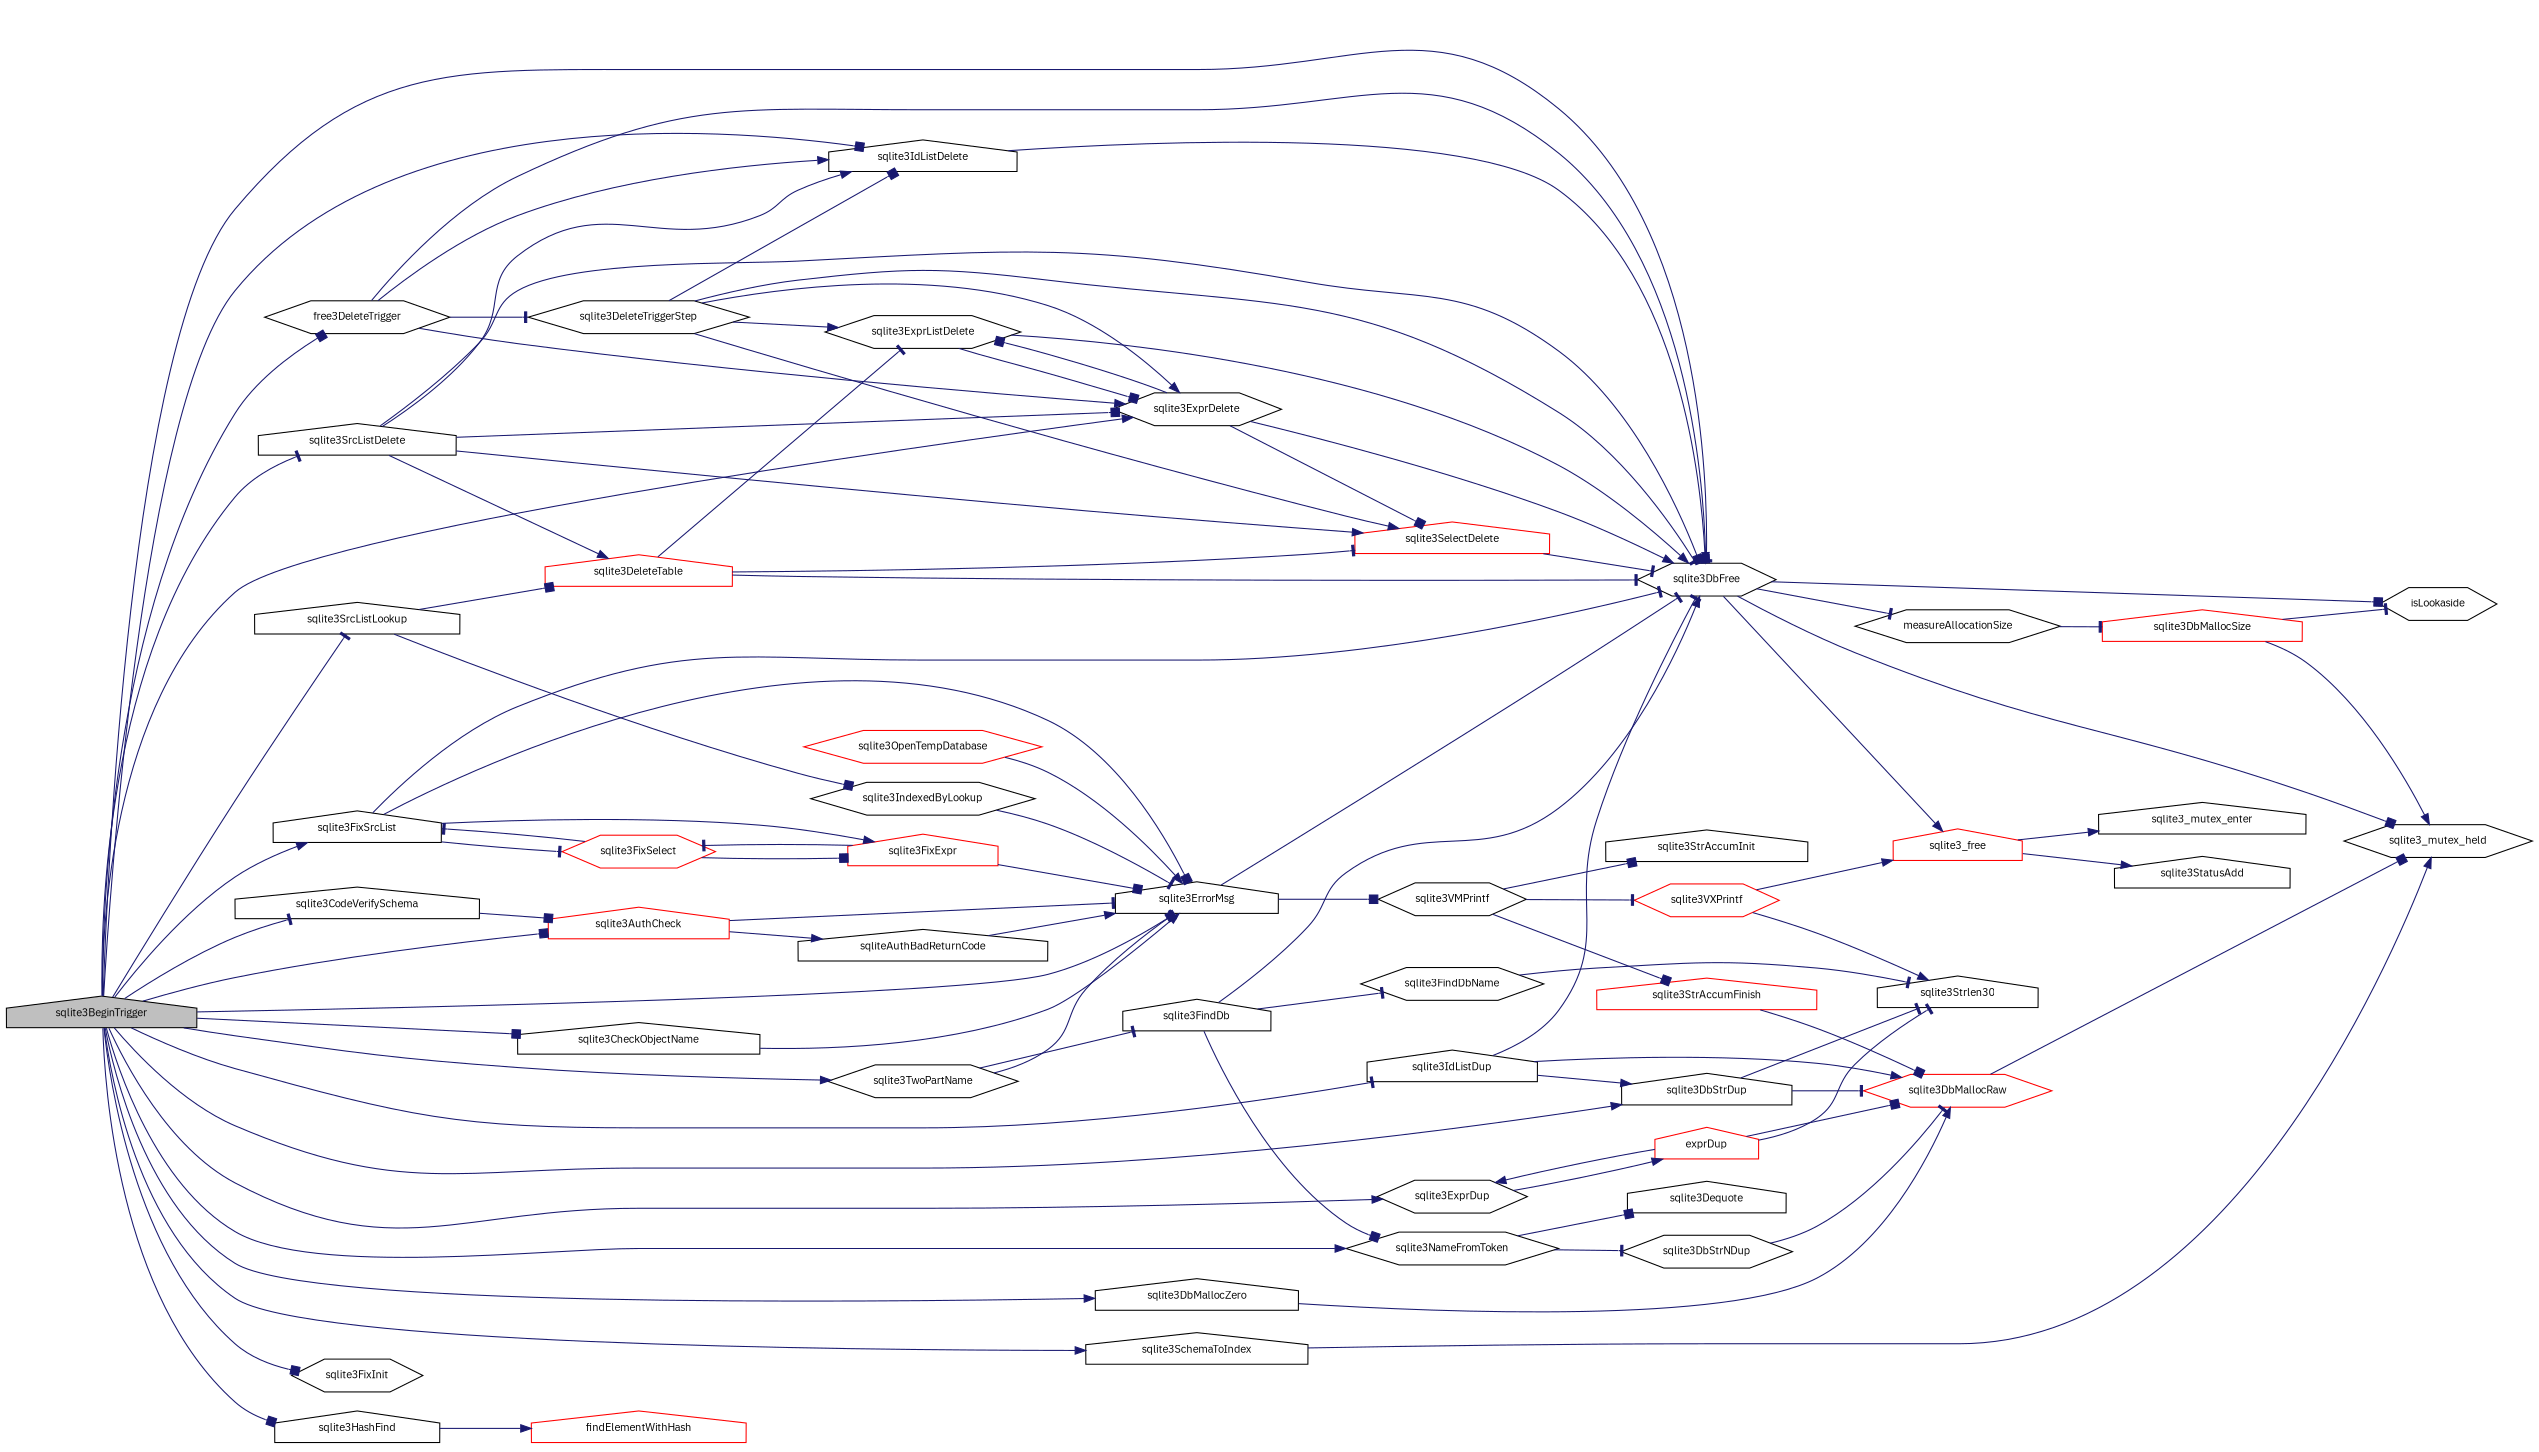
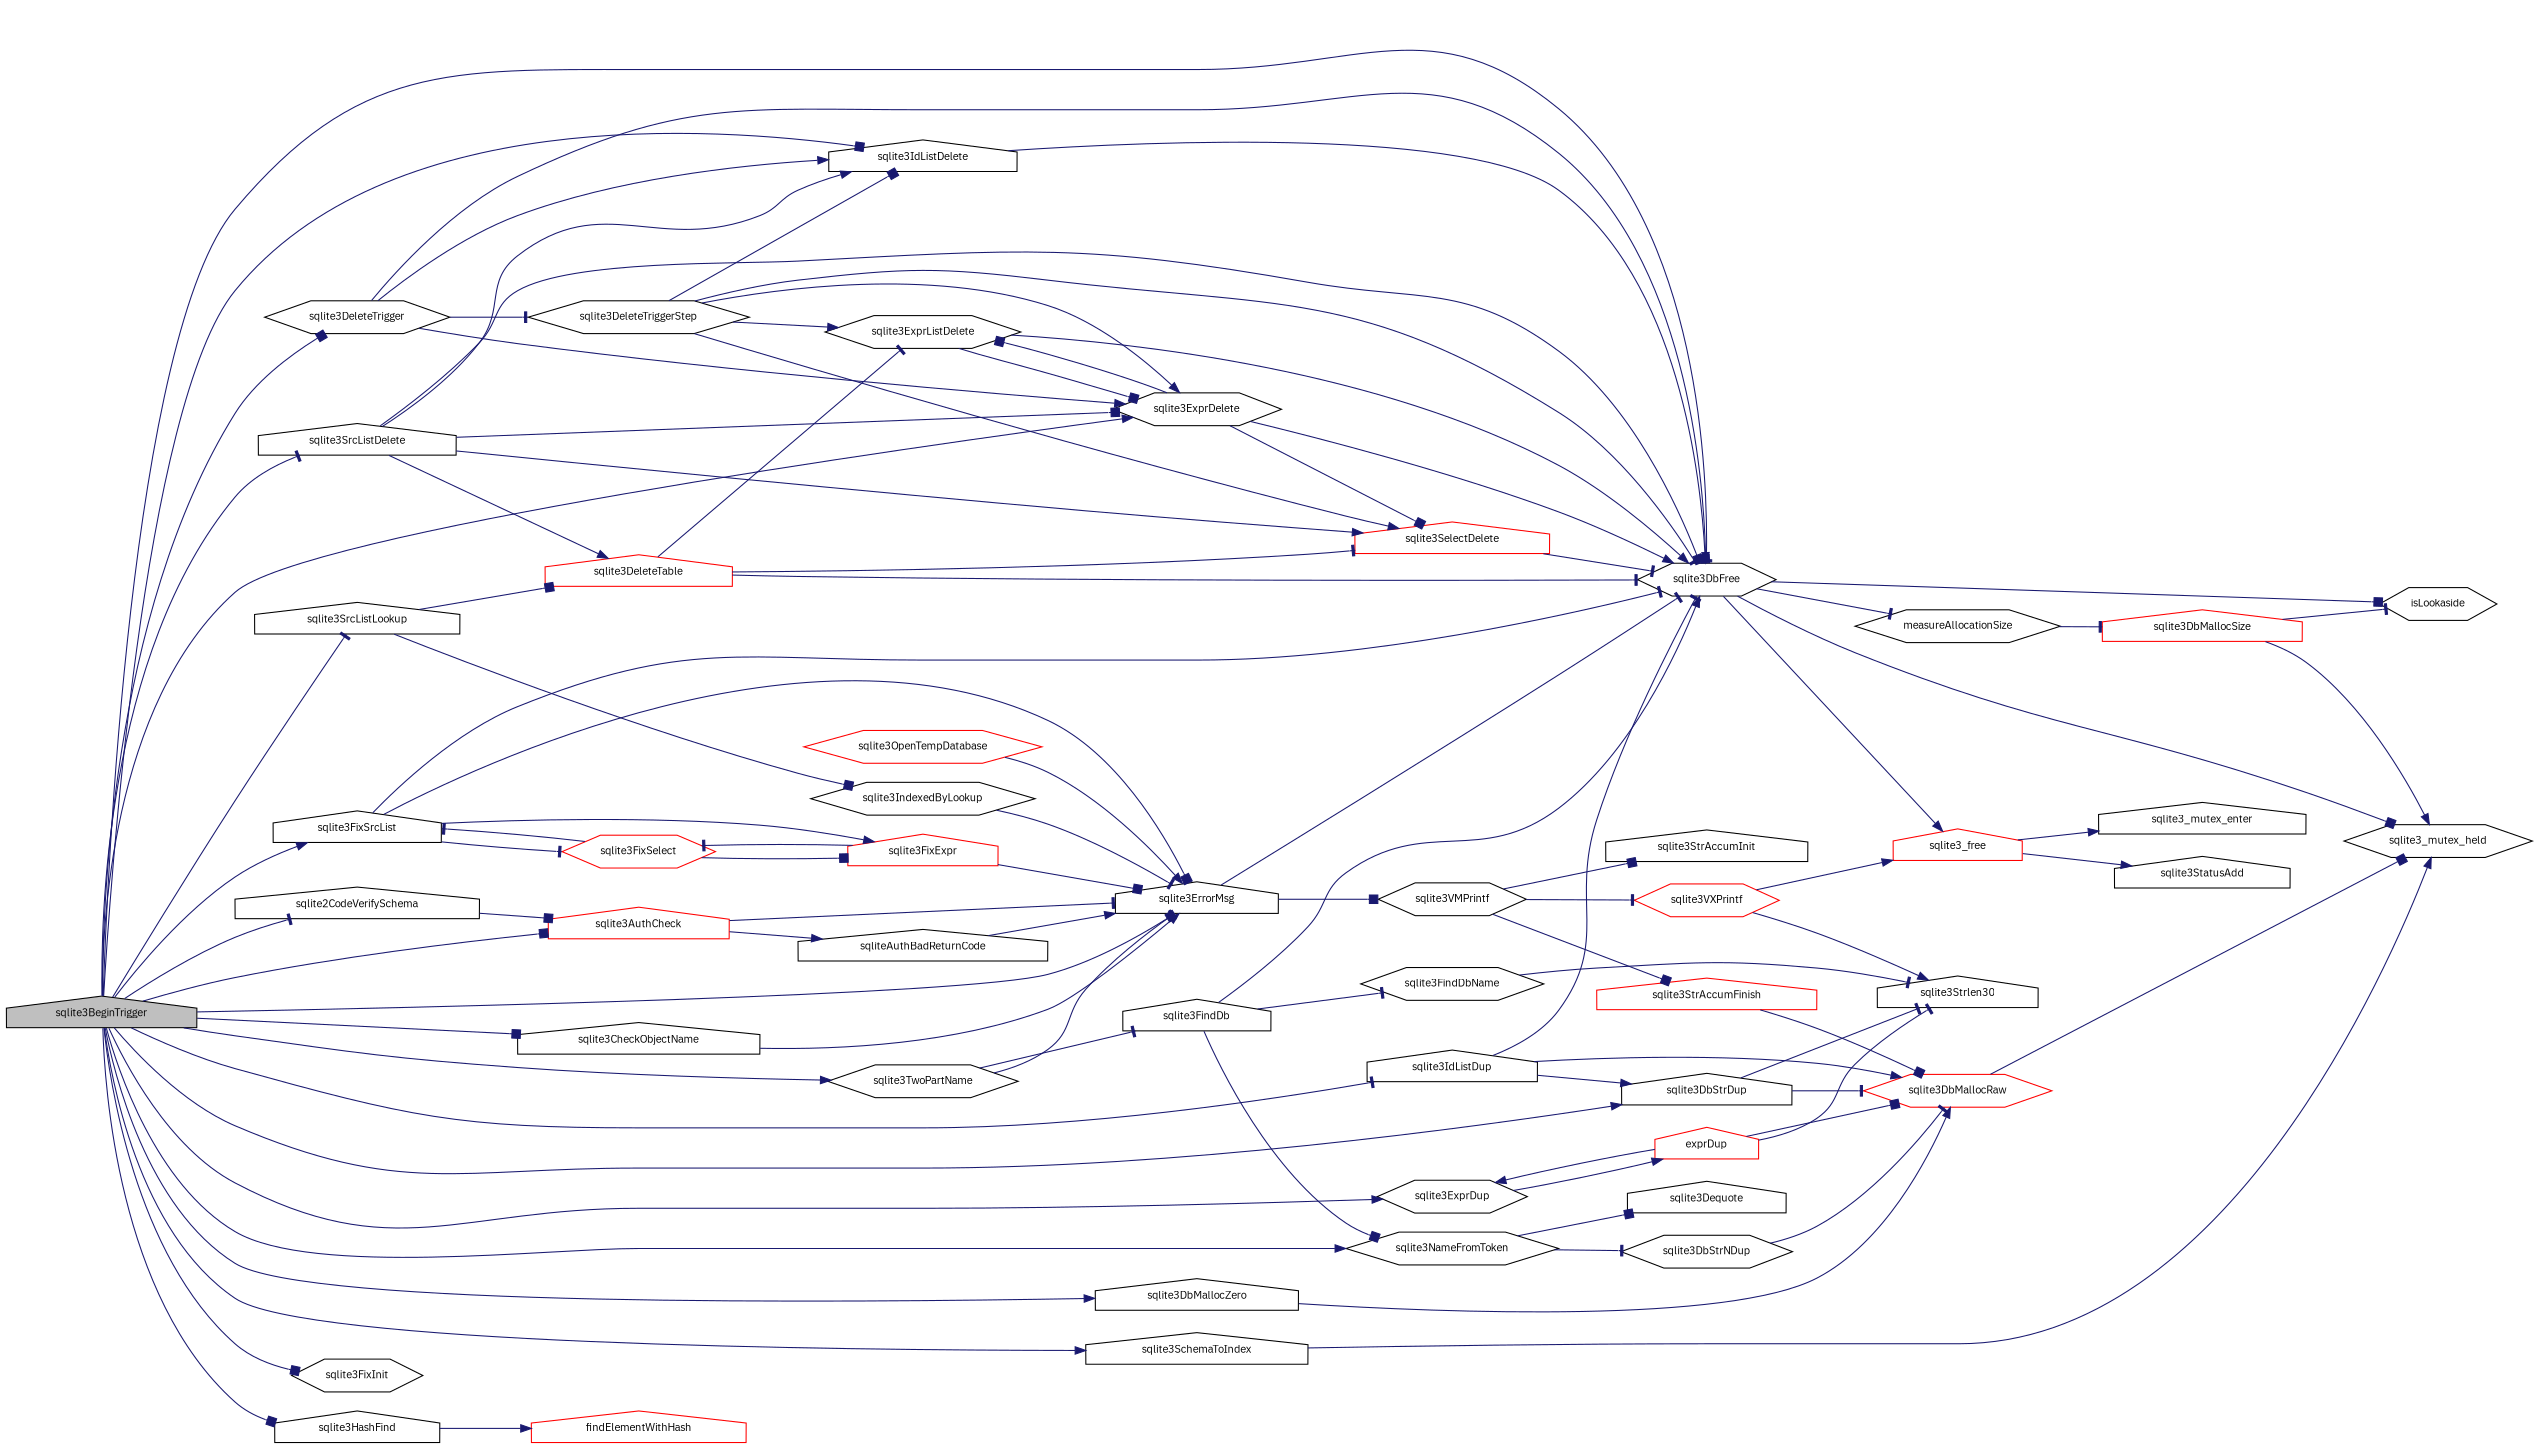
node "free3DeleteTrigger": label "free3DeleteTrigger" -> "sqlite3DeleteTrigger"
node "sqlite3CodeVerifySchema": label "sqlite3CodeVerifySchema" -> "sqlite2CodeVerifySchema"
